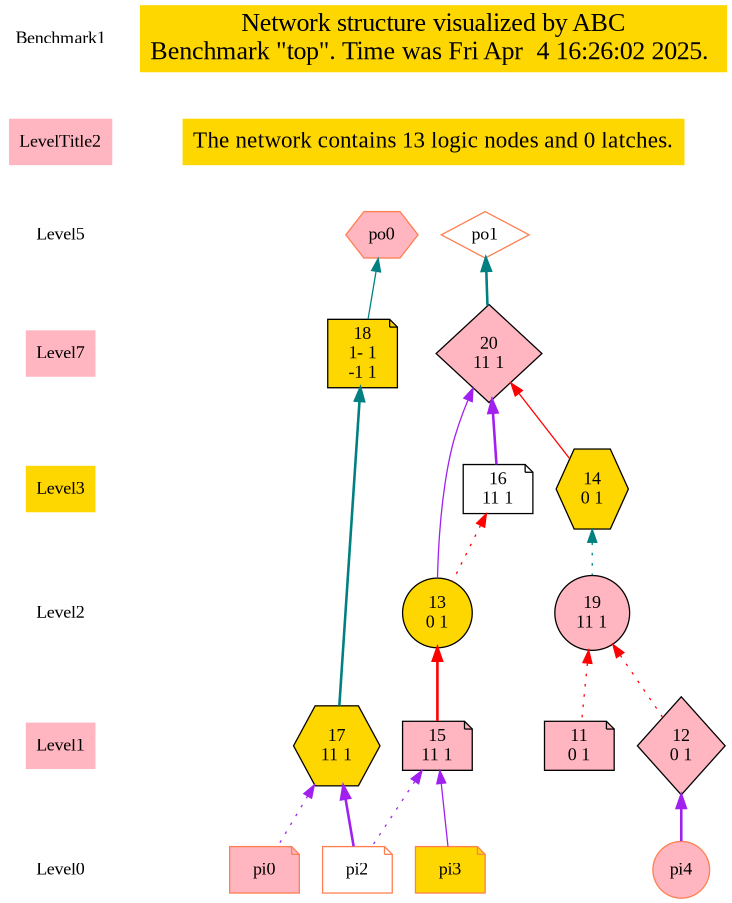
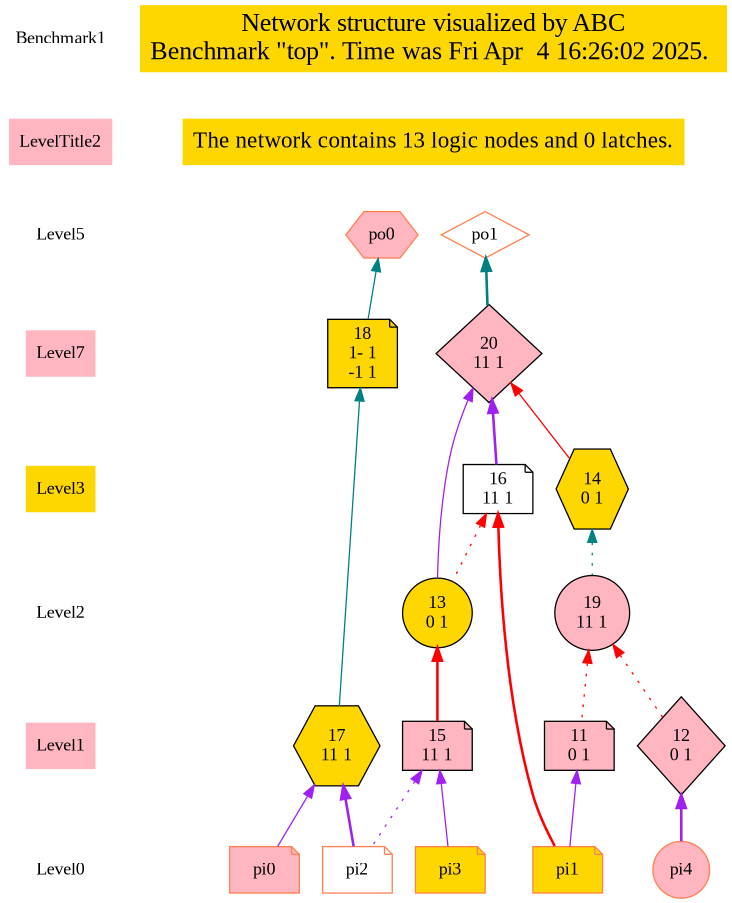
edge "17 11 1" -> "18 1- 1 -1 1": style bold -> solid
edge "pi0" -> "17 11 1": style dotted -> solid
node "pi1": added
